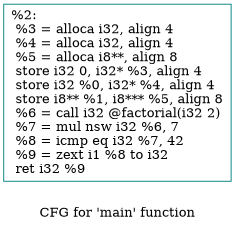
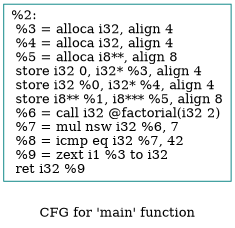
node "%2:": text "%9 = zext i1 %8 to i32" -> "%9 = zext i1 %3 to i32"
